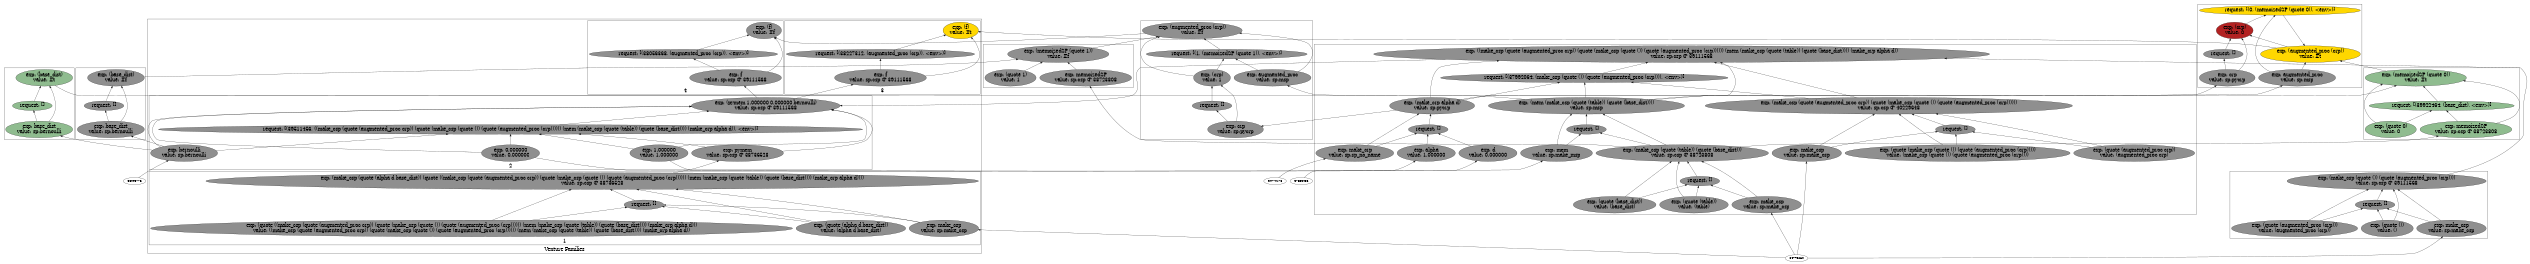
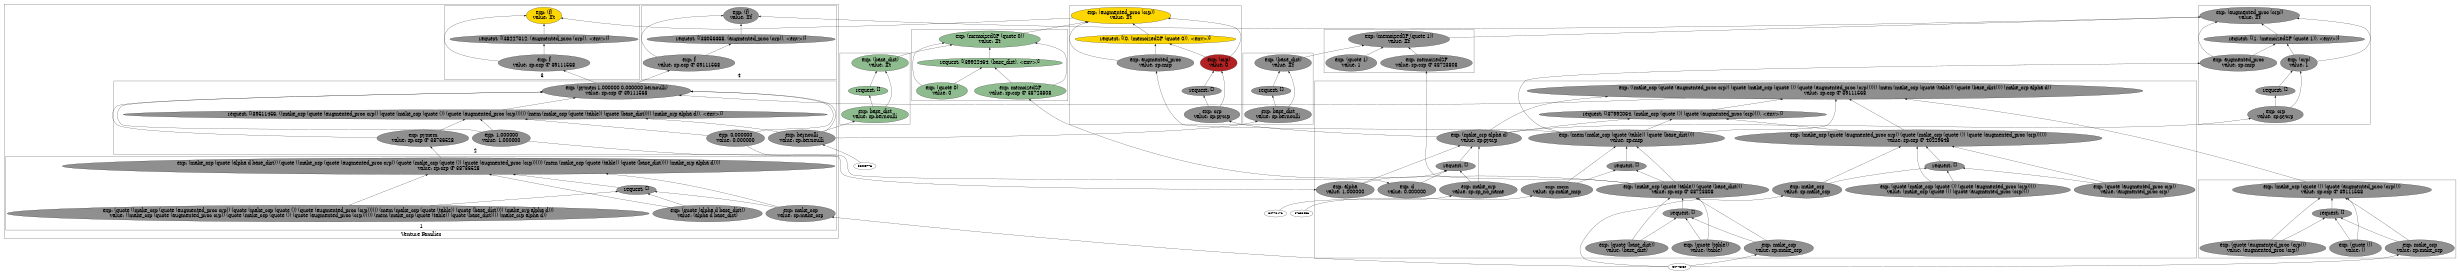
edge "exp: (augmented_proc (crp)) value: #t" -> "exp: (crp) value: 0": reversed
edge "exp: alpha value: 1.000000" -> "exp: (make_crp alpha d) value: sp:pycrp": added
